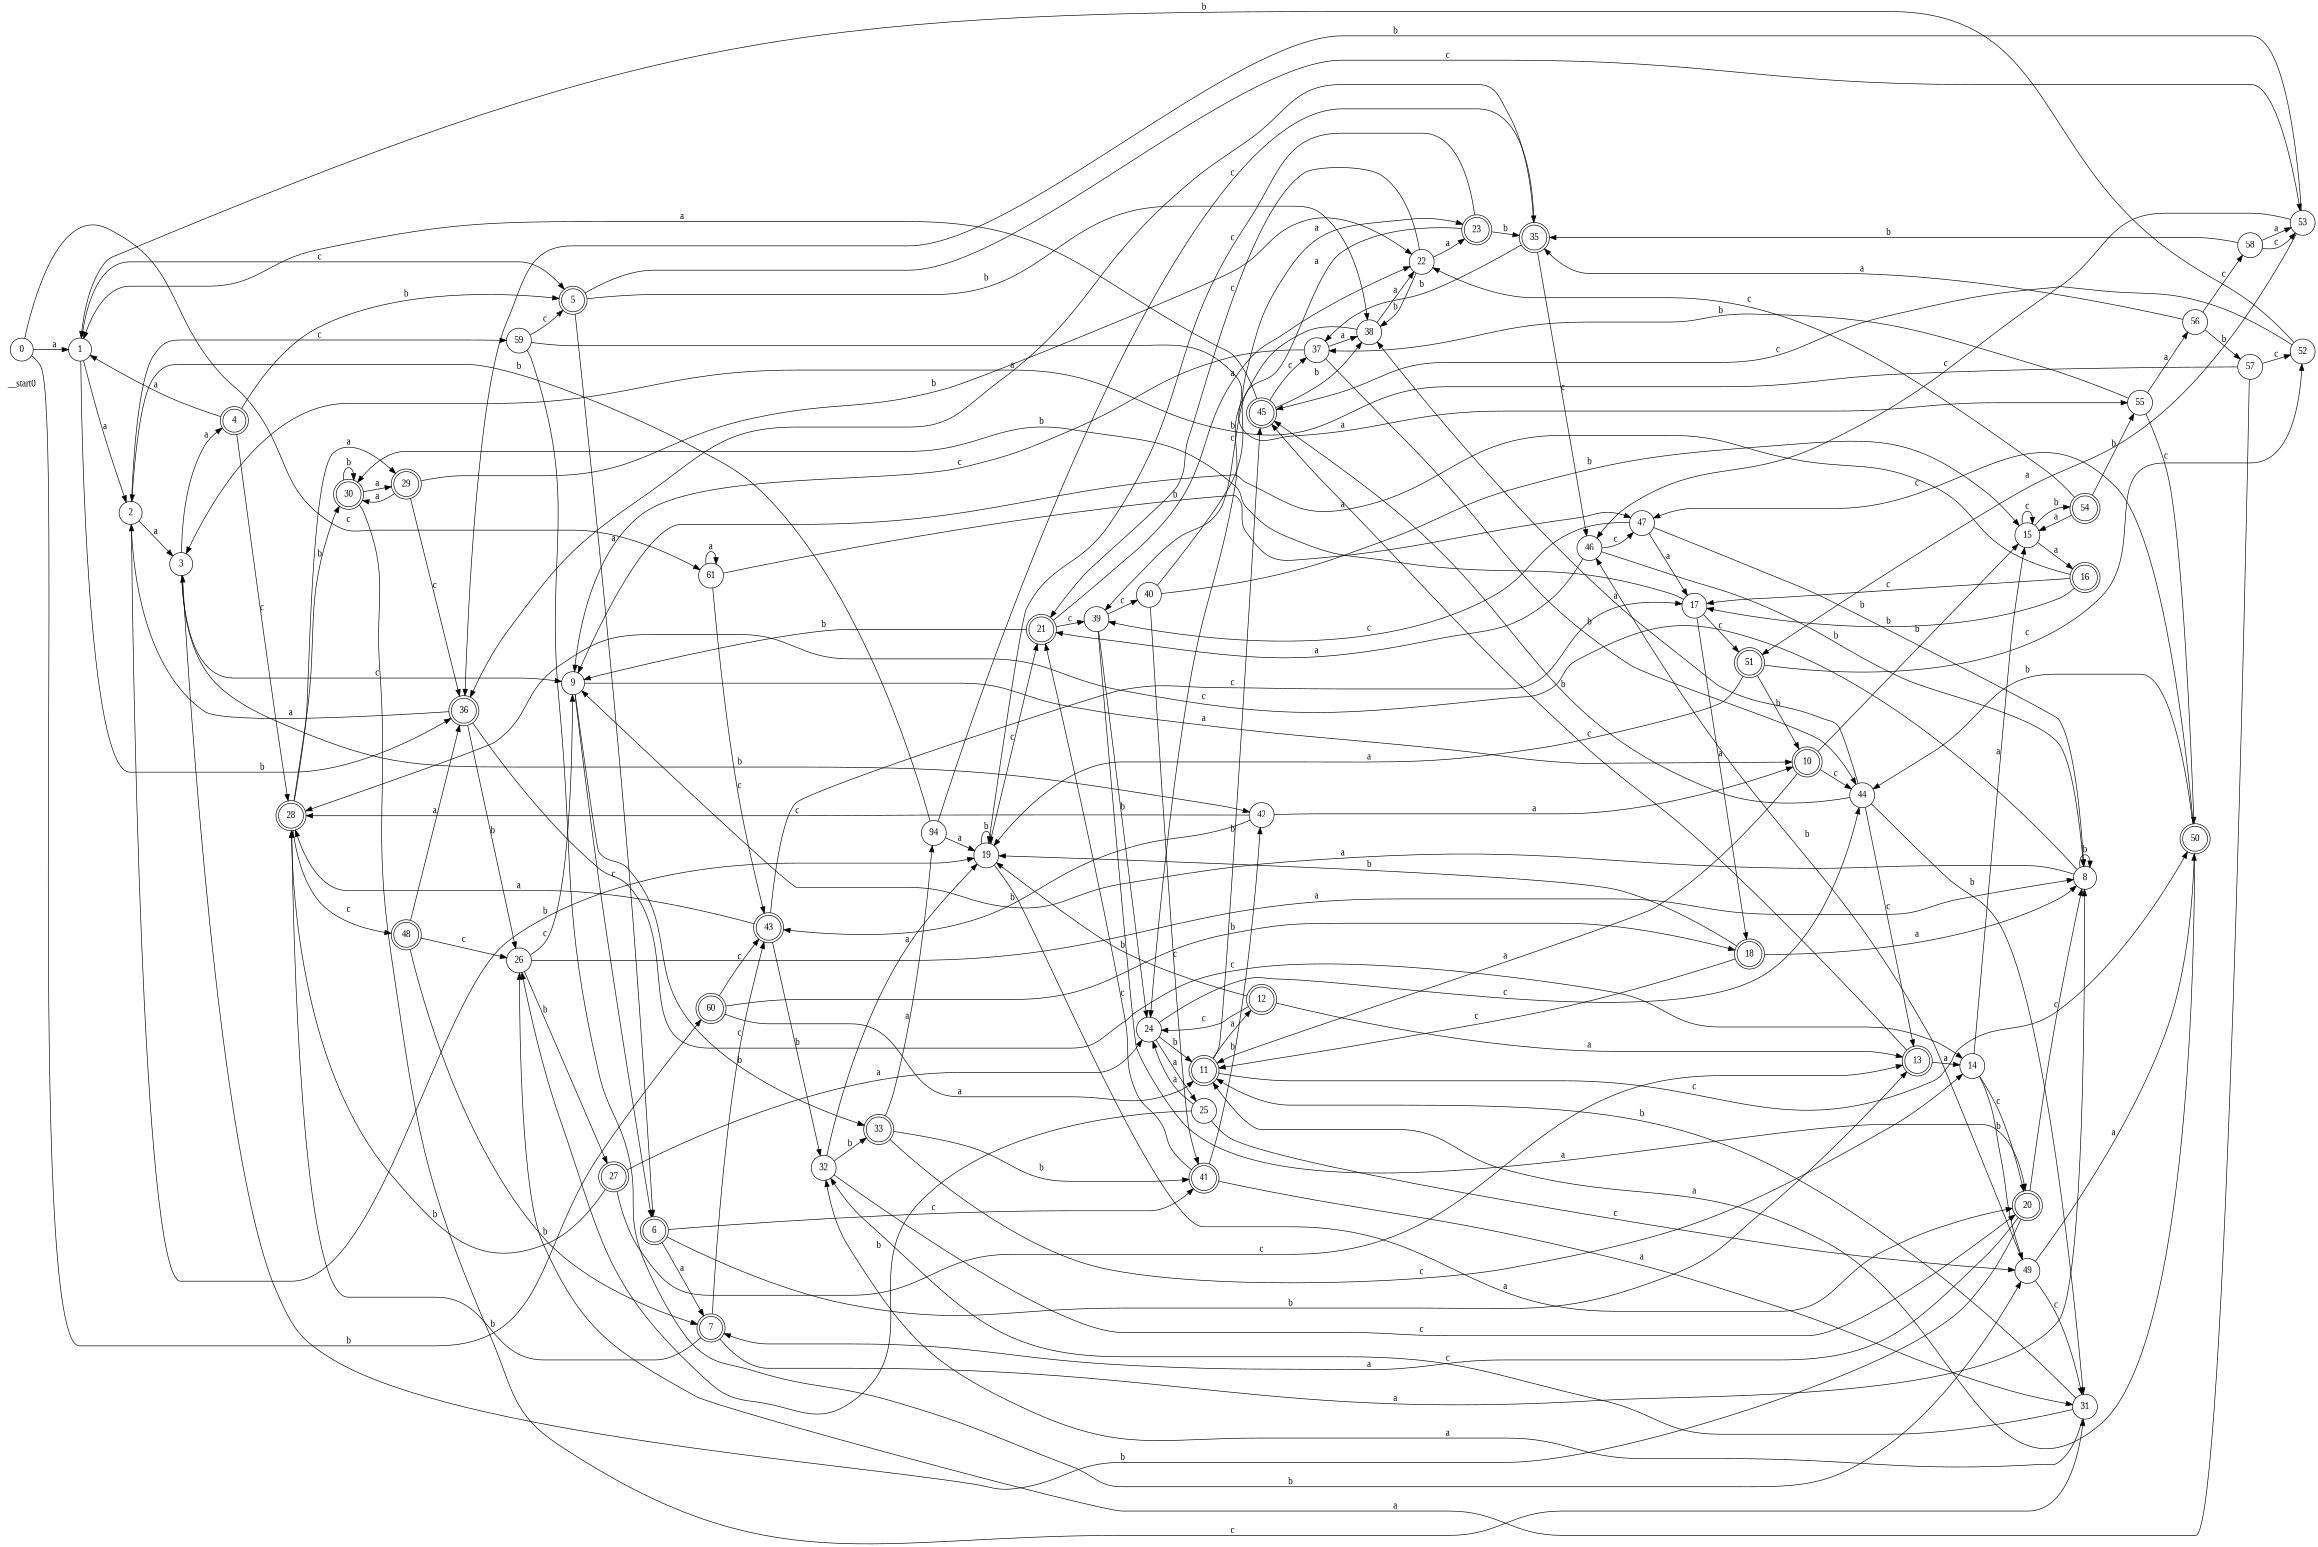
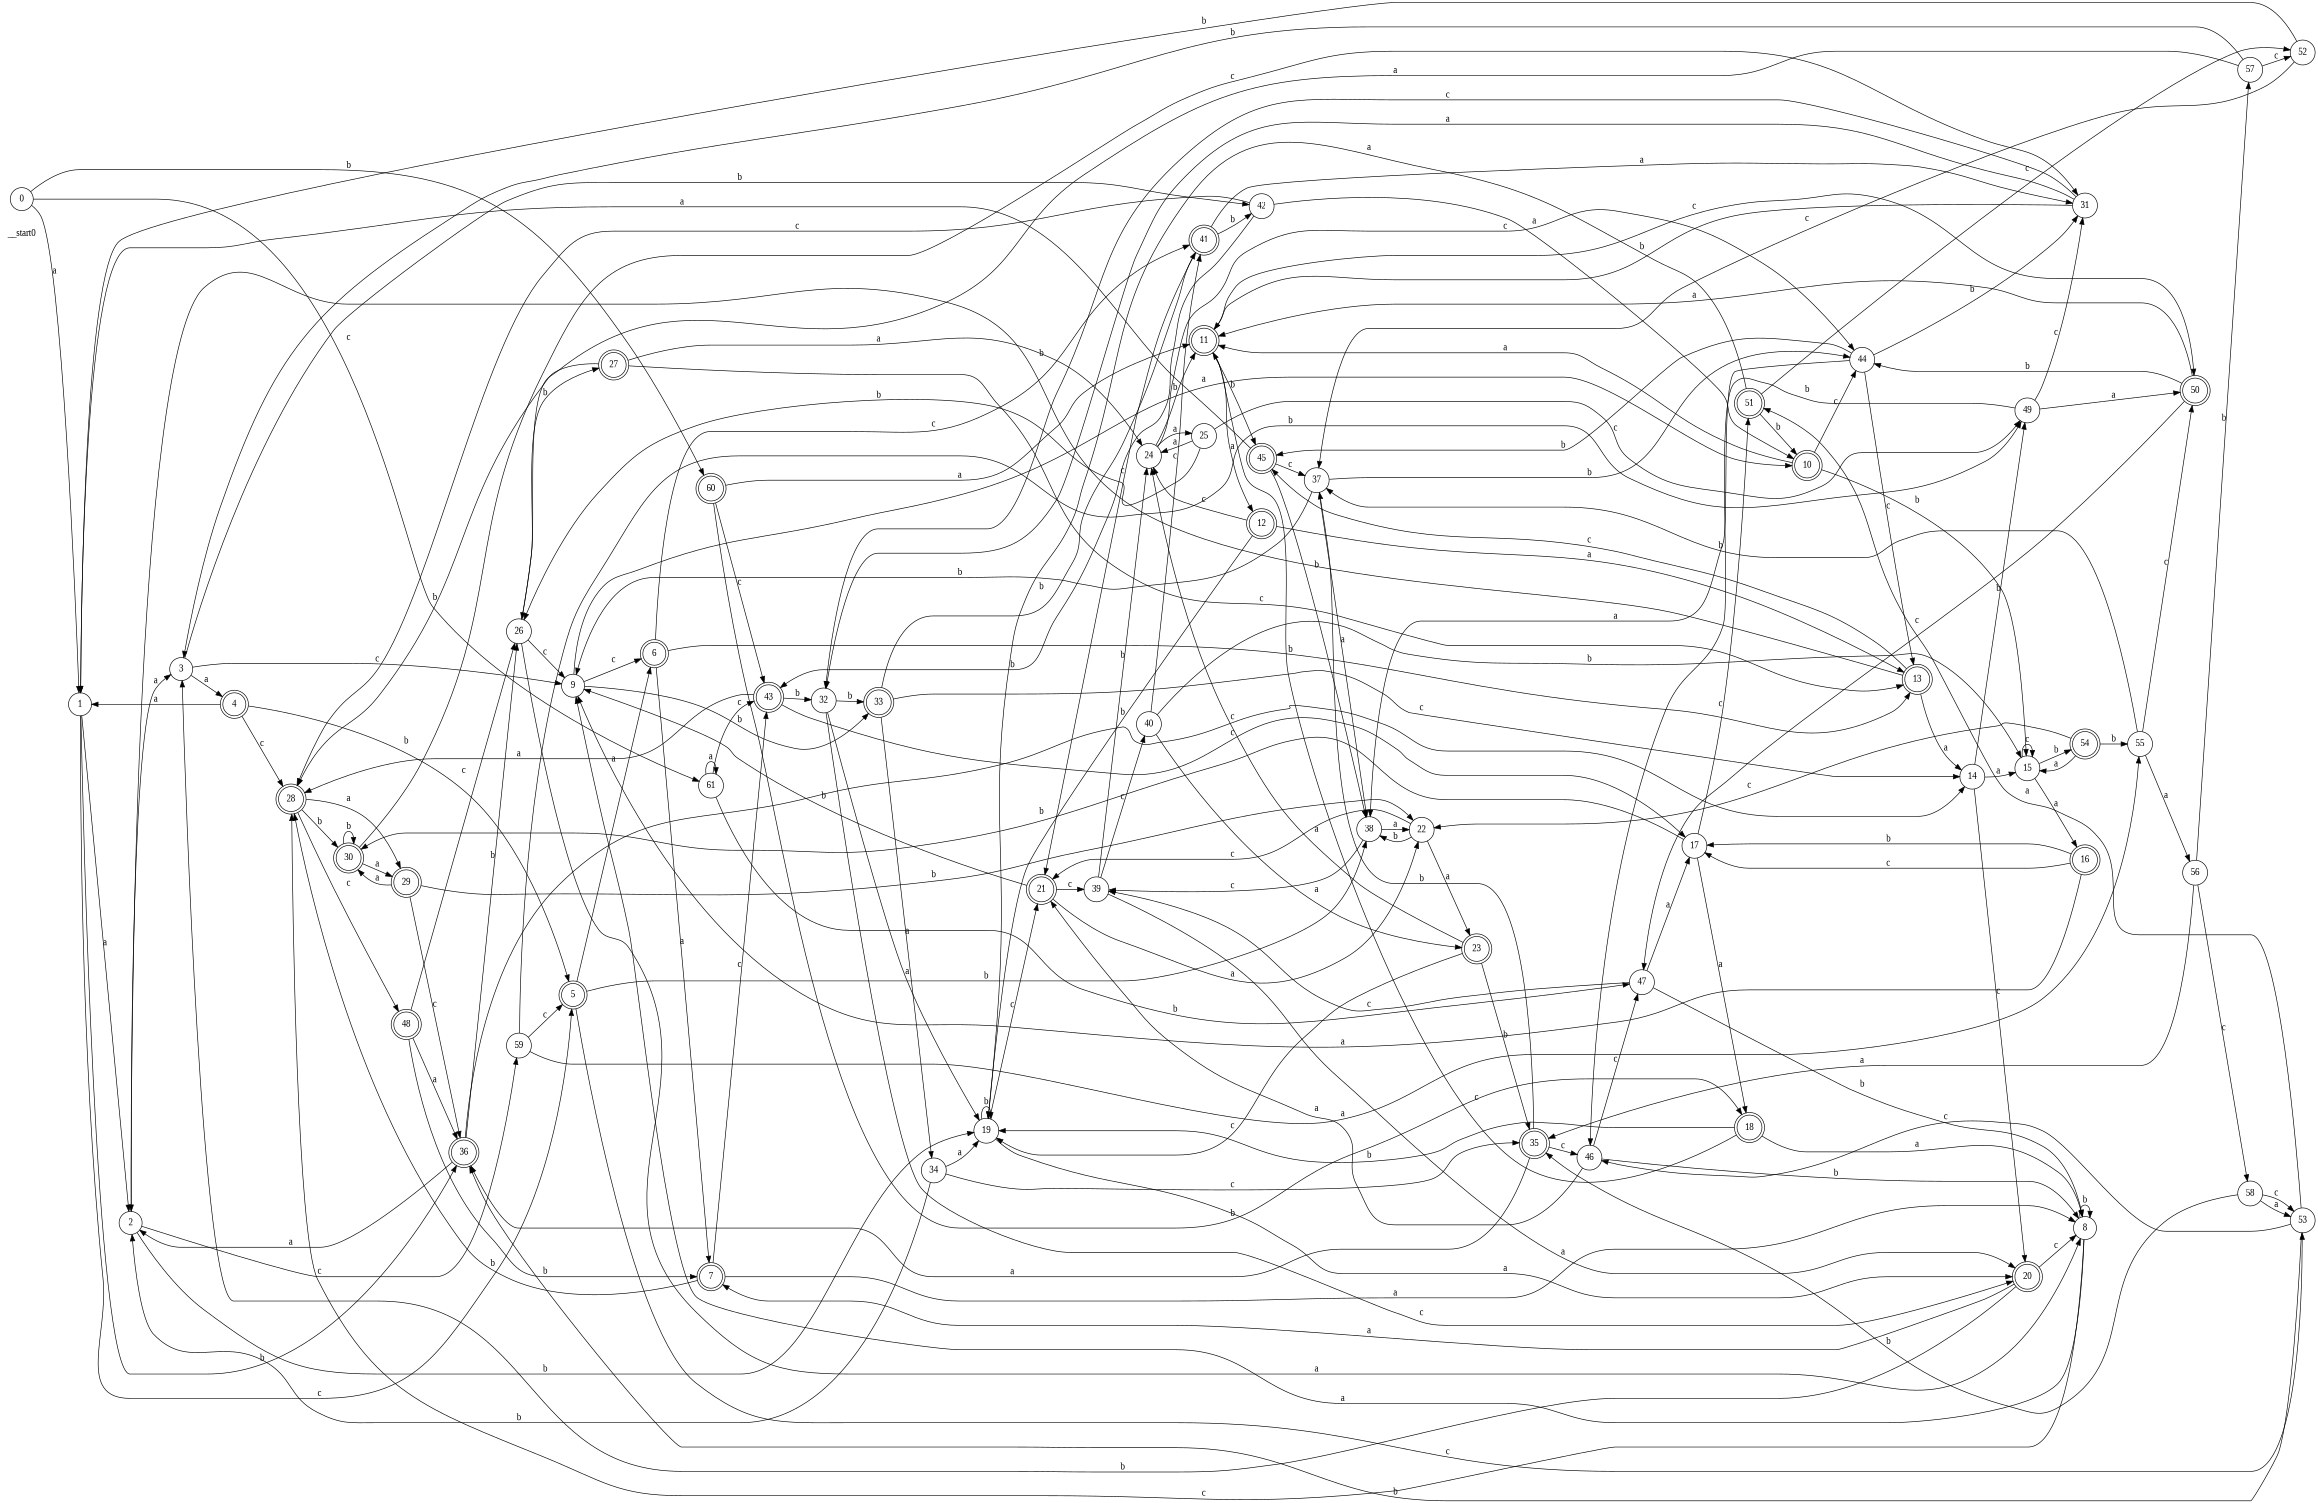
edge "13" -> "2": added, label "b"
edge "52" -> "45": now "52" -> "37"
edge "37" -> "9": label "c" -> "b"
node "94": label "94" -> "34"
